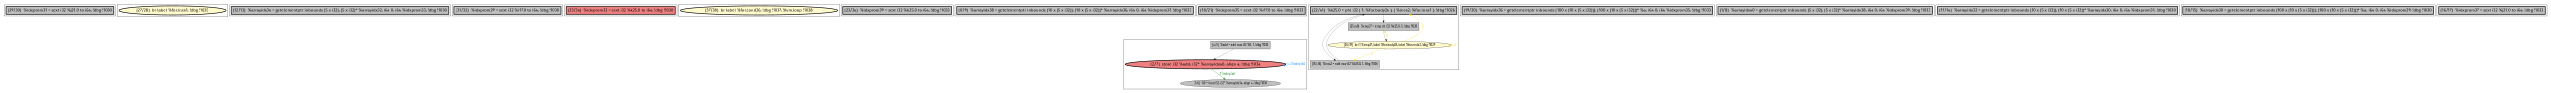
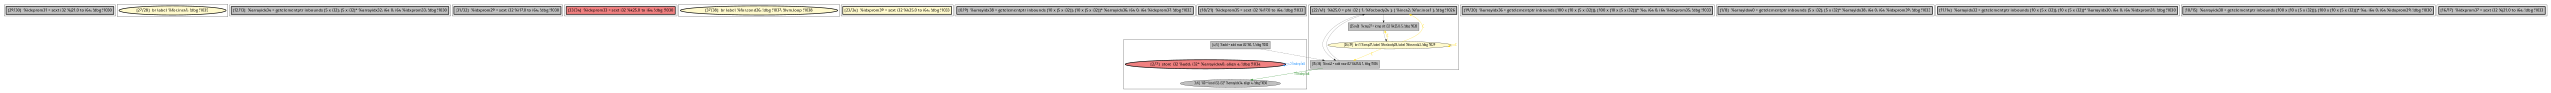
node "[23/24]  %idxprom39 = sext i32 %k25.0 to i64, !dbg !1033": fillcolor grey -> lemonchiffon
edge "[4/5]  %add = add nsw i32 %0, 1, !dbg !1032" -> "[2/7]  store i32 %add, i32* %arrayidx40, align 4, !dbg !1034": now "[4/5]  %add = add nsw i32 %0, 1, !dbg !1032" -> "[35/36]  %inc42 = add nsw i32 %k25.0, 1, !dbg !1036"
edge "[2/7]  store i32 %add, i32* %arrayidx40, align 4, !dbg !1034" -> "[3/6]  %0 = load i32, i32* %arrayidx34, align 4, !dbg !1030": now "[35/36]  %inc42 = add nsw i32 %k25.0, 1, !dbg !1036" -> "[3/6]  %0 = load i32, i32* %arrayidx34, align 4, !dbg !1030"
